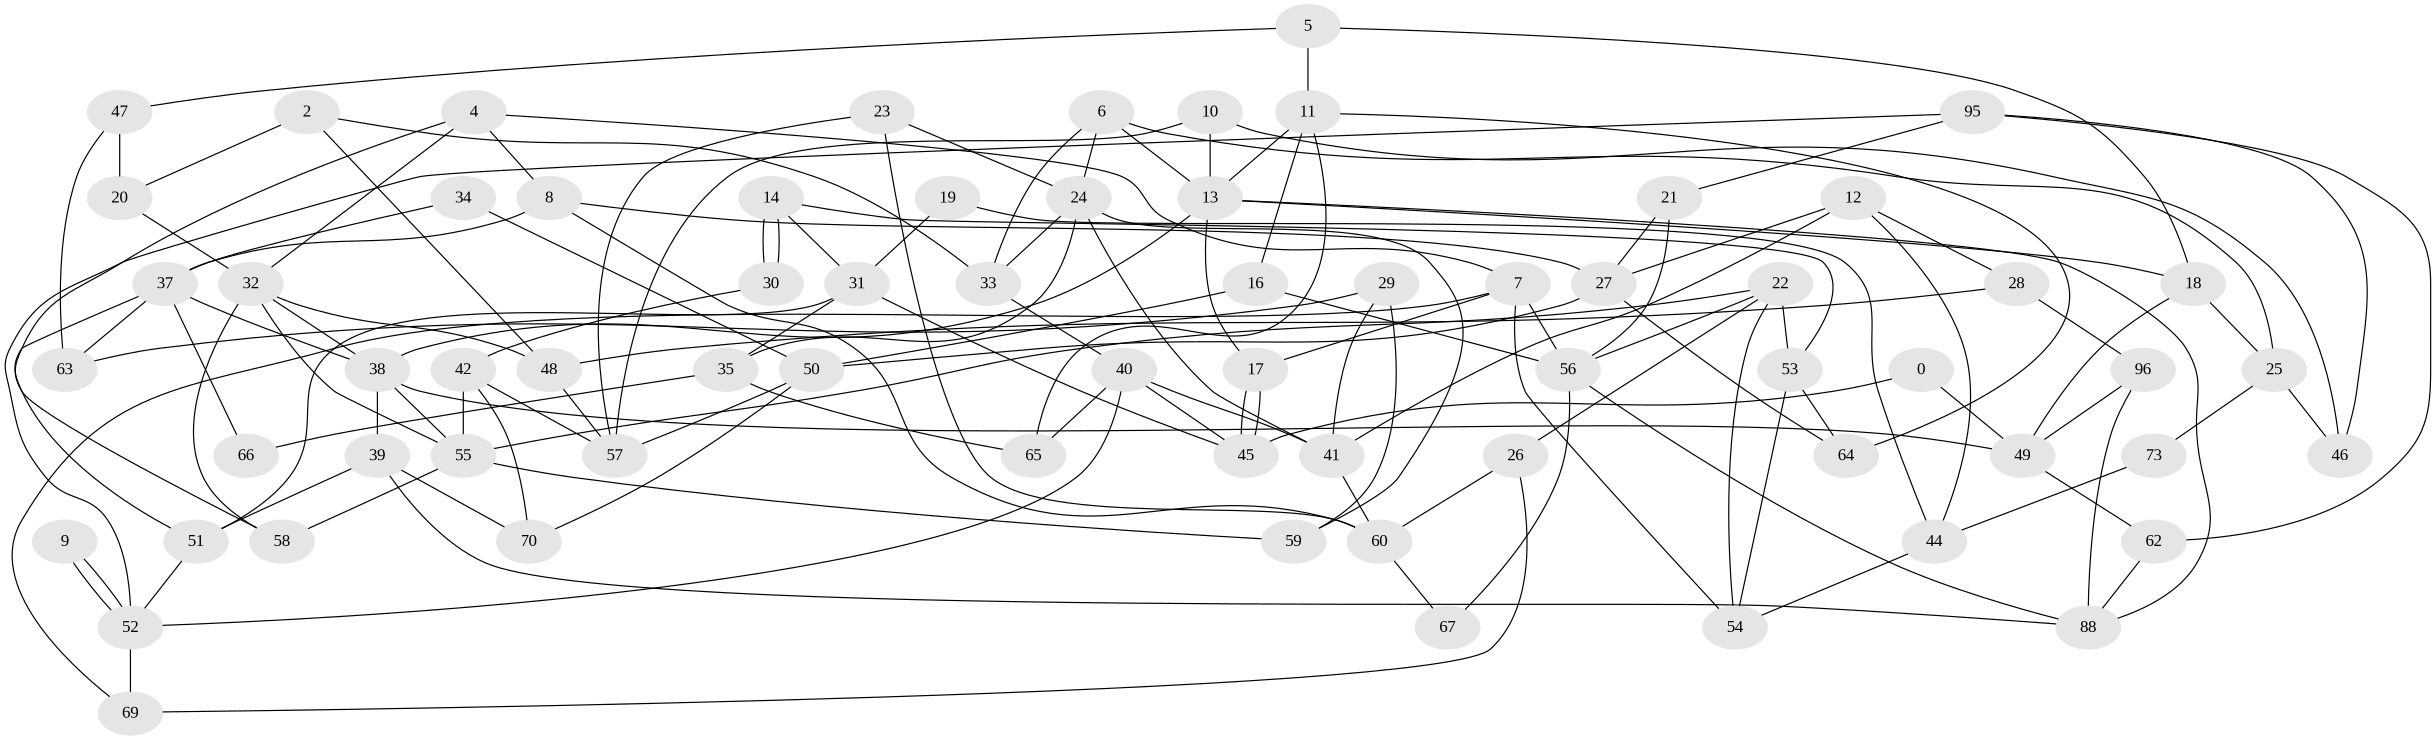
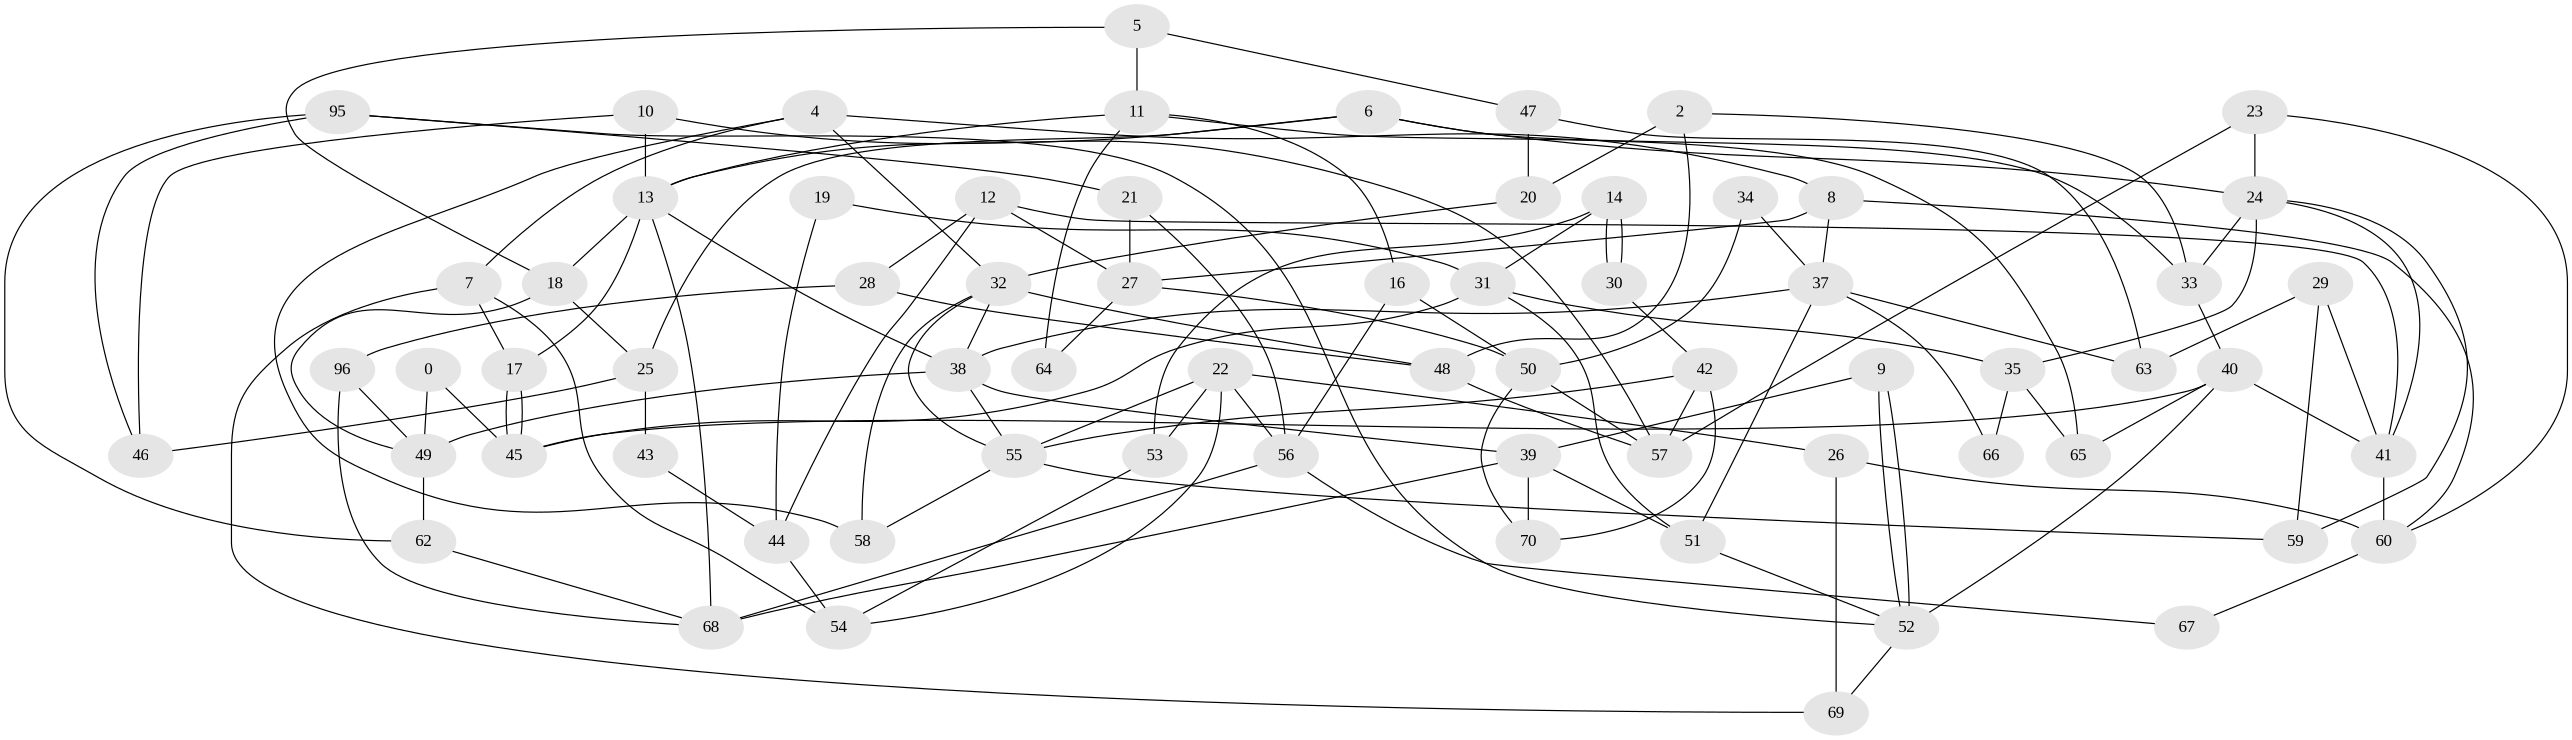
edge "7" -- "56": removed
edge "9" -- "39": added
edge "53" -- "64": removed
node "73": label "73" -> "43"
node "88": label "88" -> "68"
